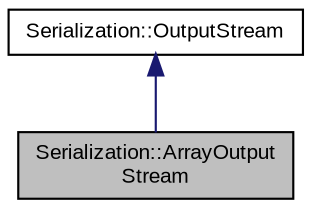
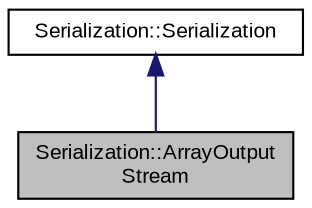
node "Serialization::OutputStream": label "Serialization::OutputStream" -> "Serialization::Serialization"
